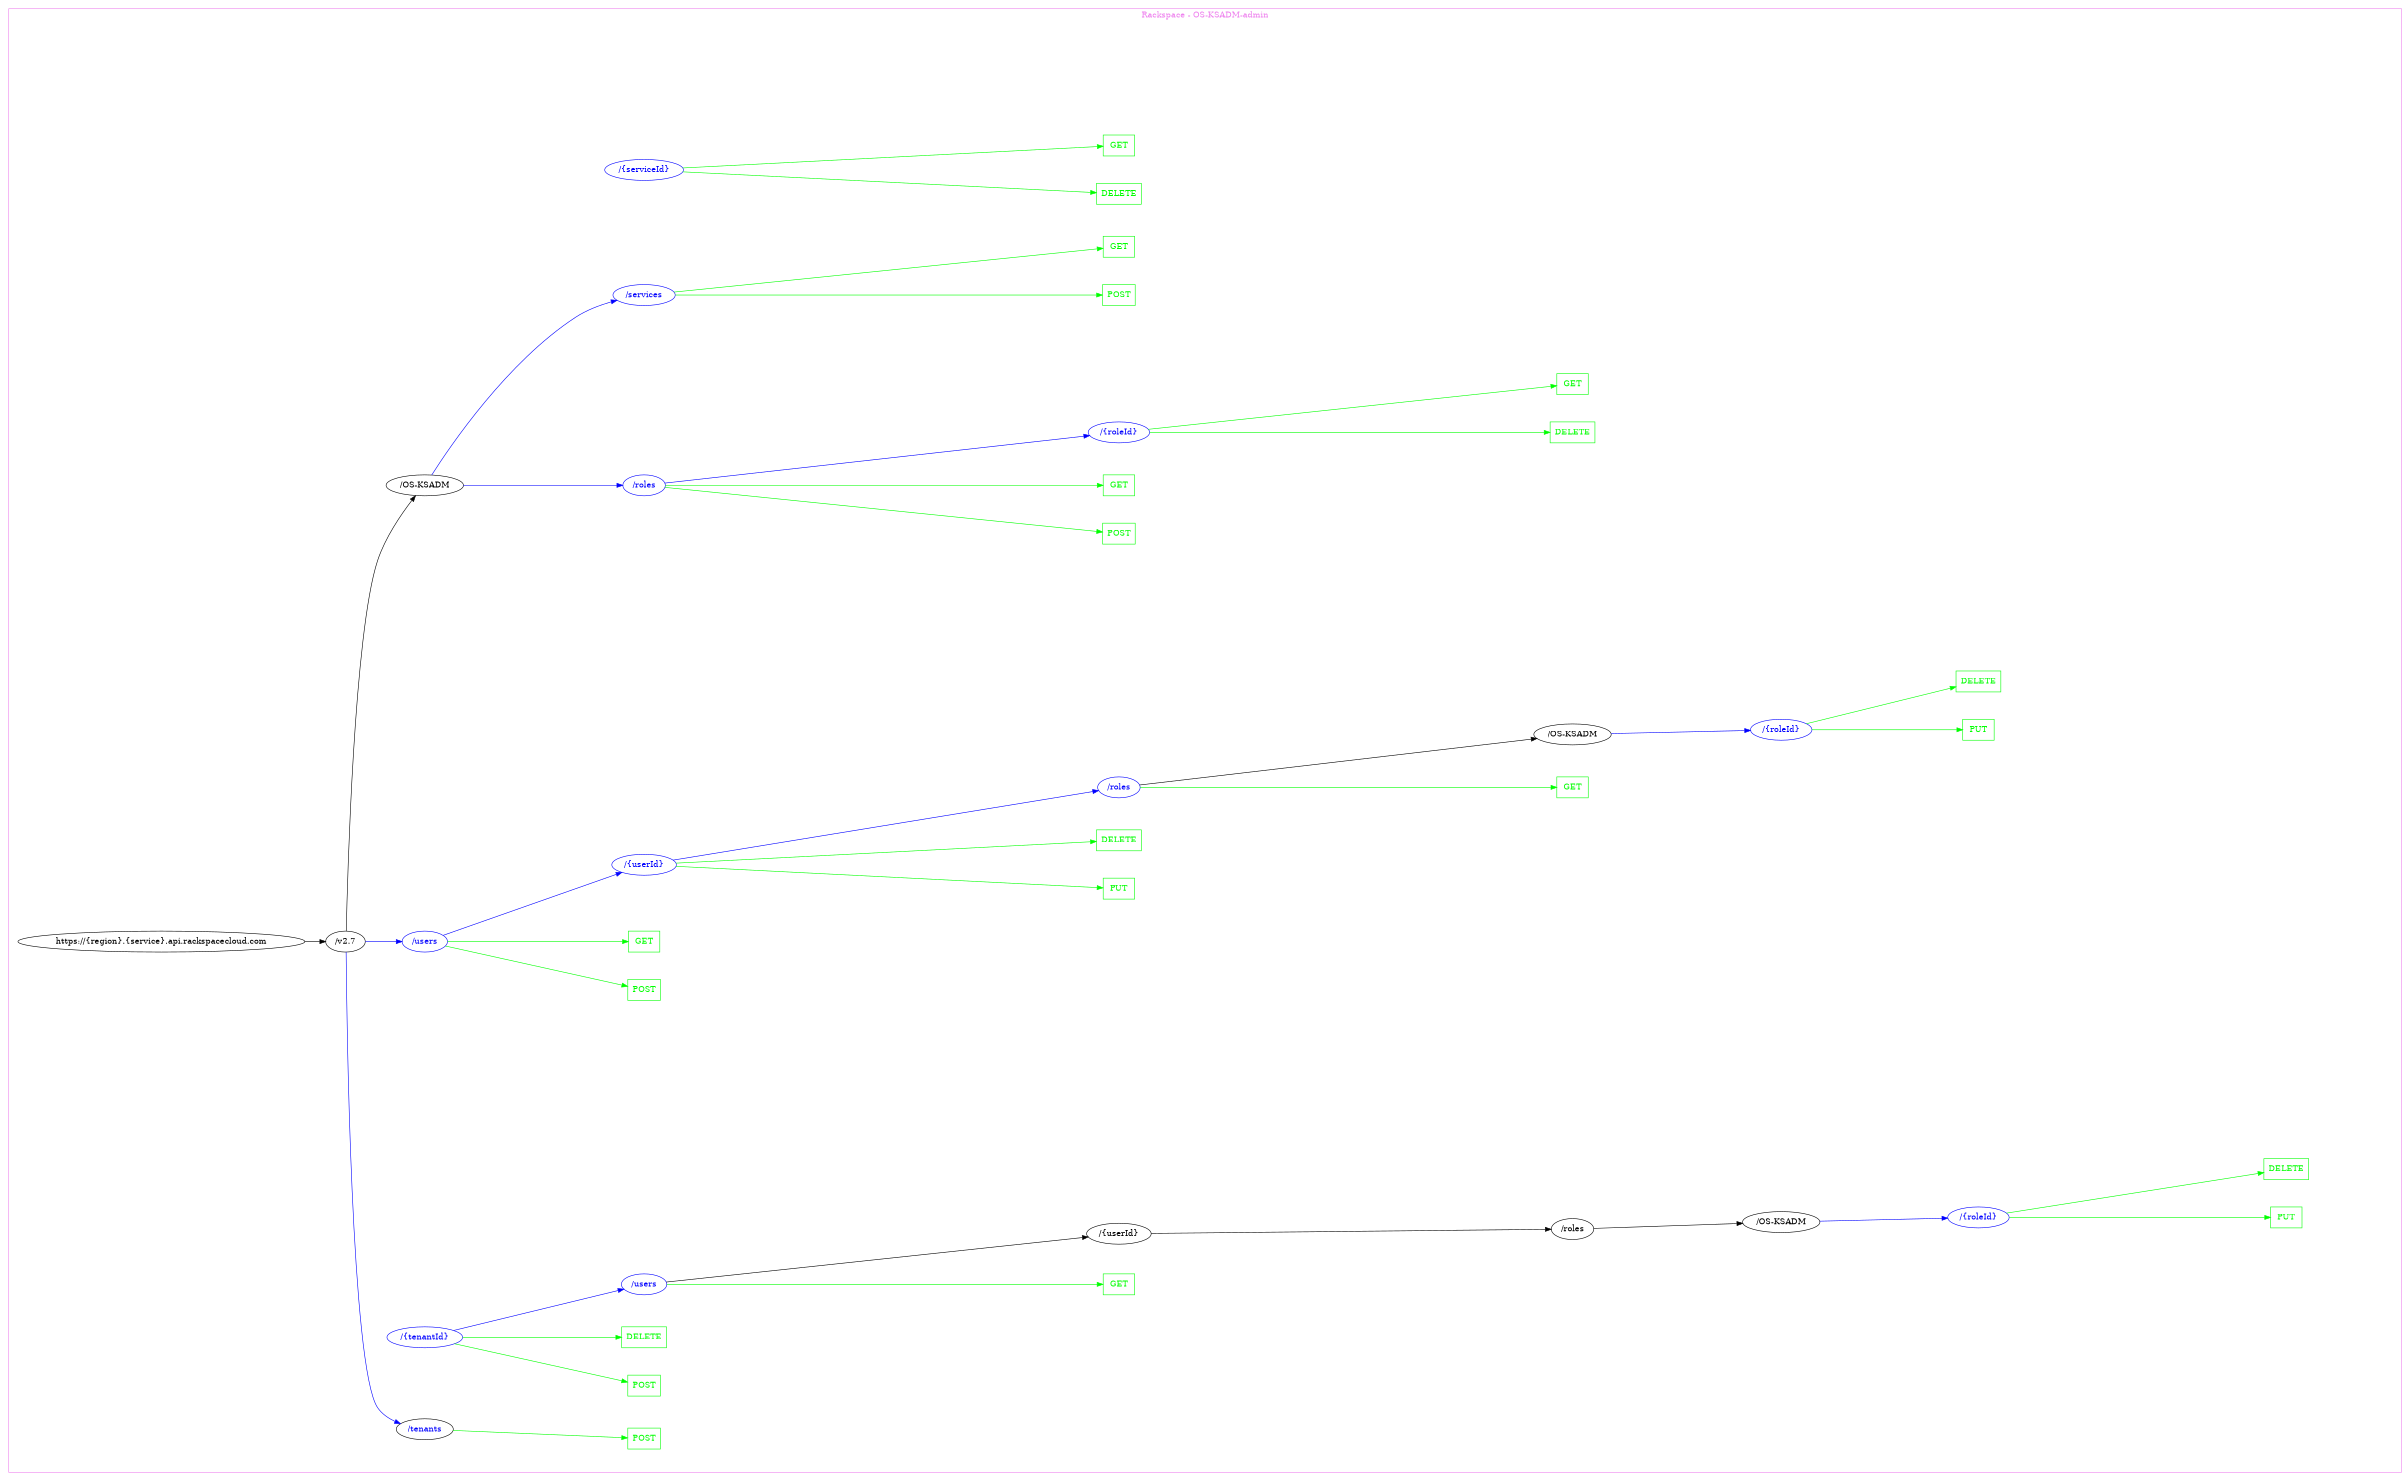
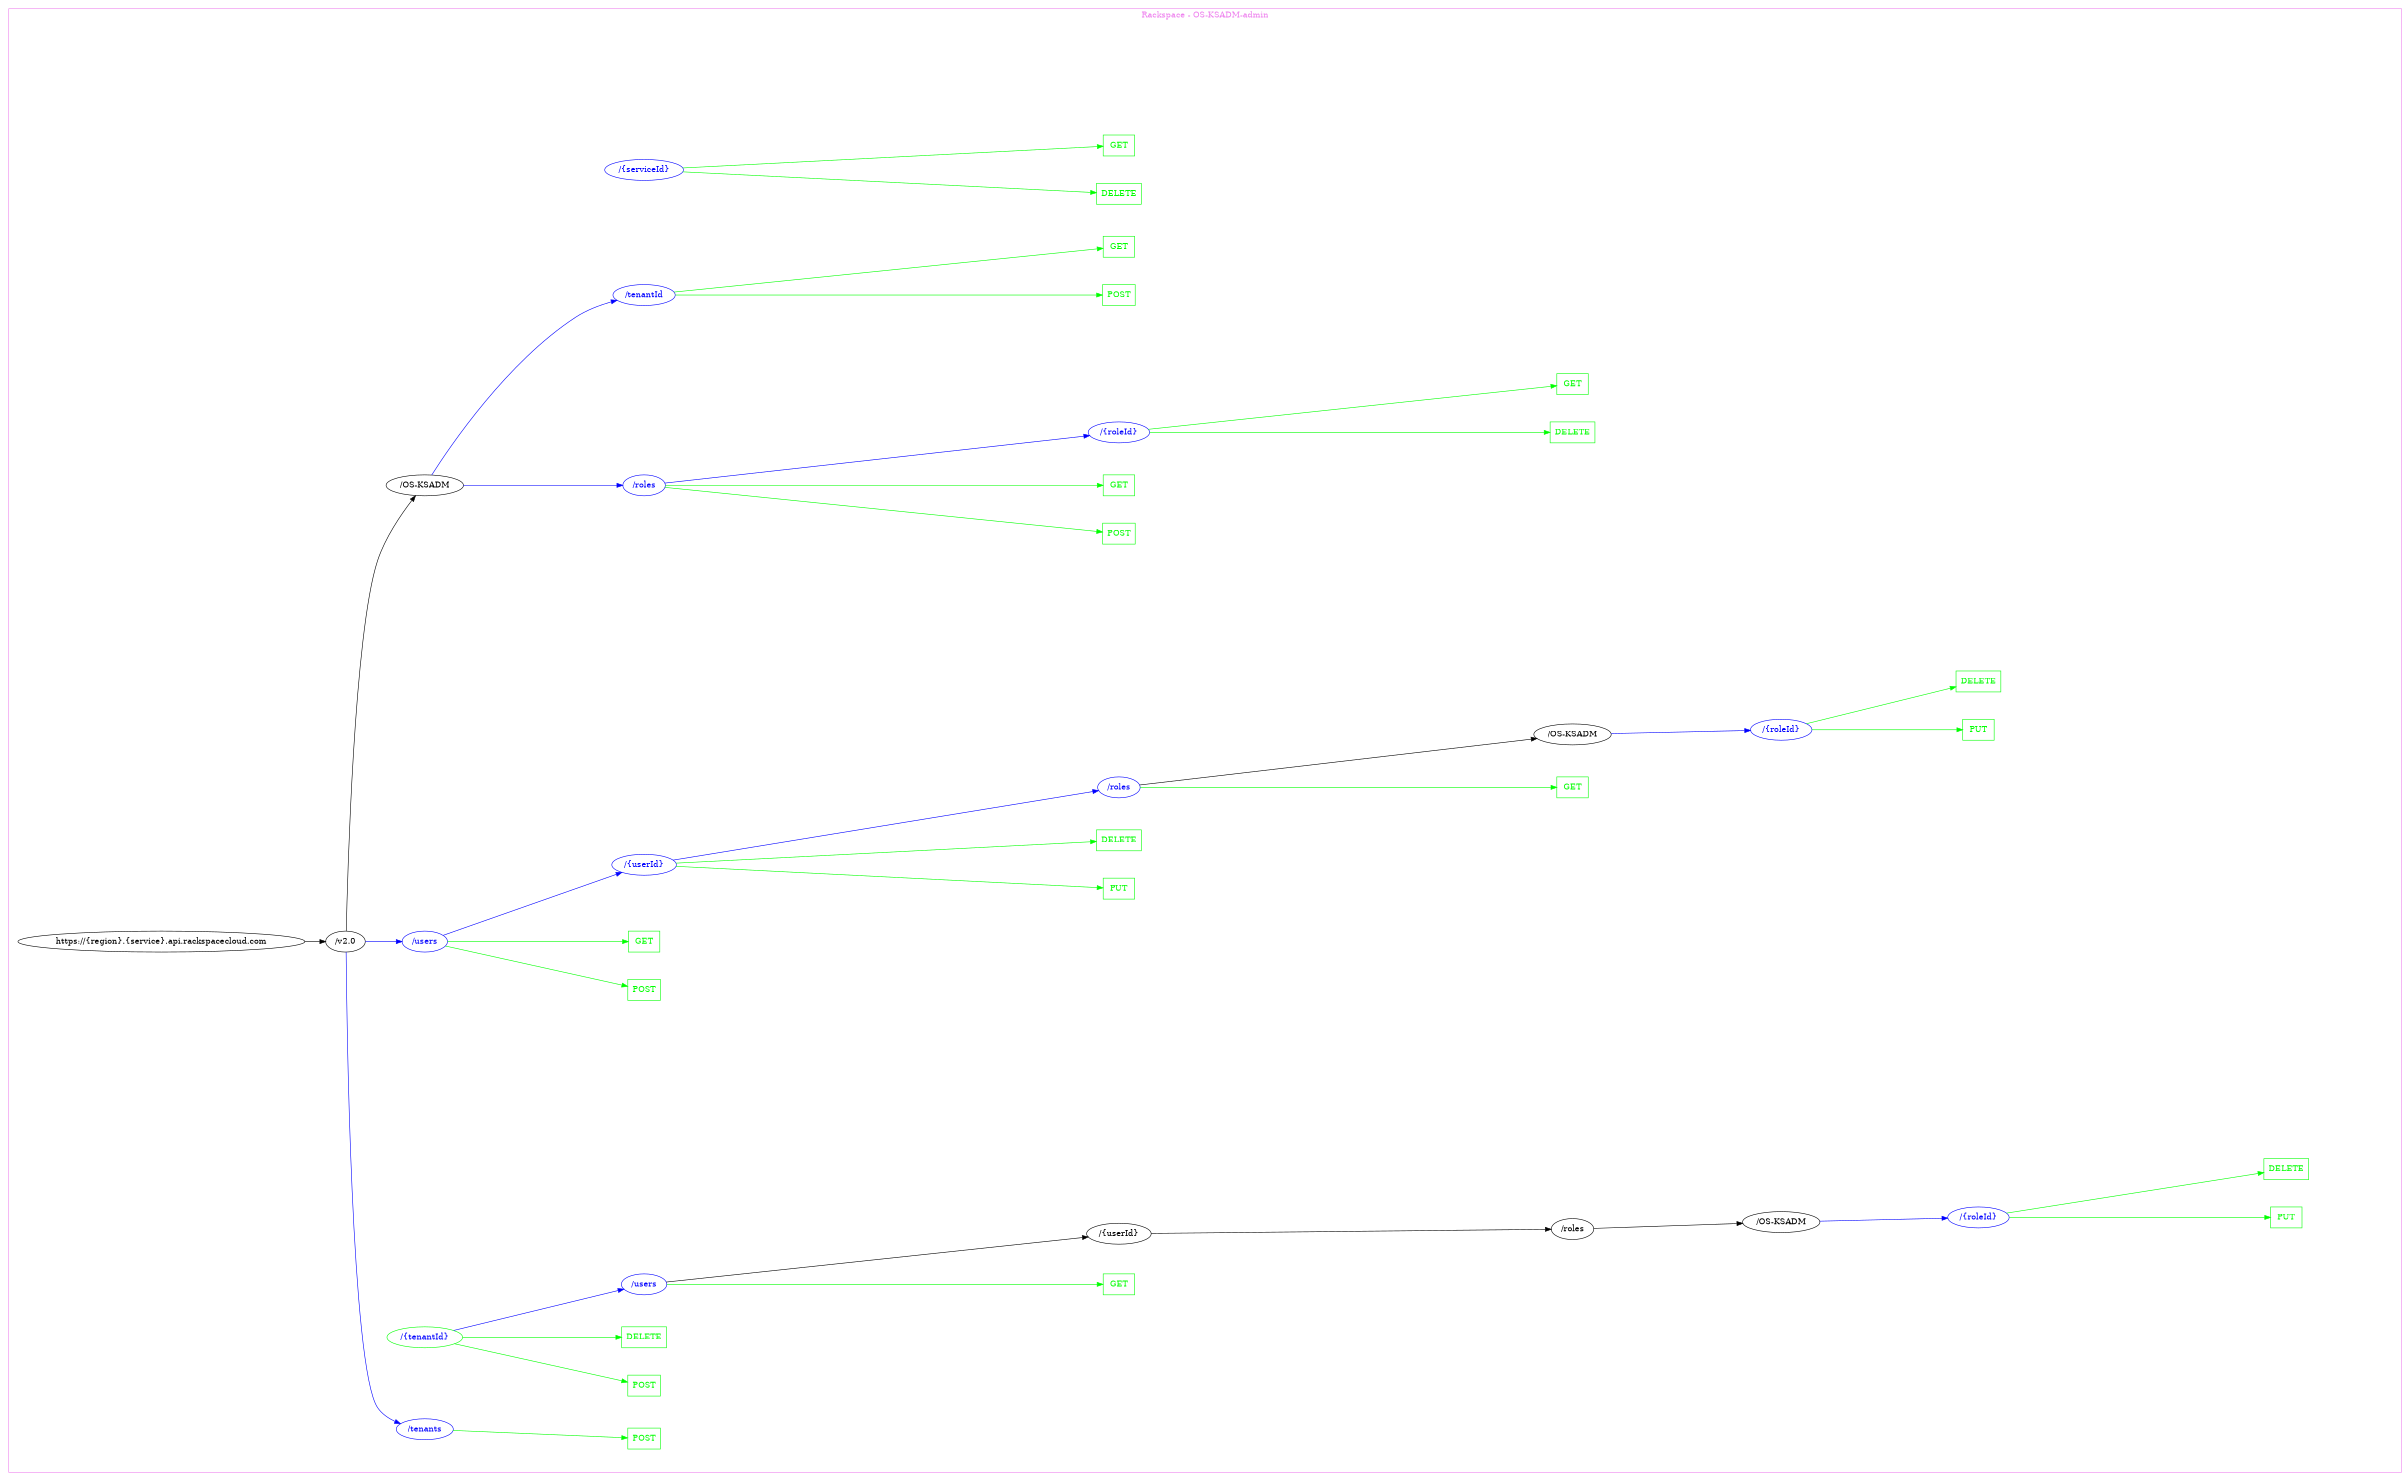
node "/services": label "/services" -> "/tenantId"
node "/v2.7": label "/v2.7" -> "/v2.0"
node "/{tenantId}": color blue -> green
node "/tenants": color black -> blue
